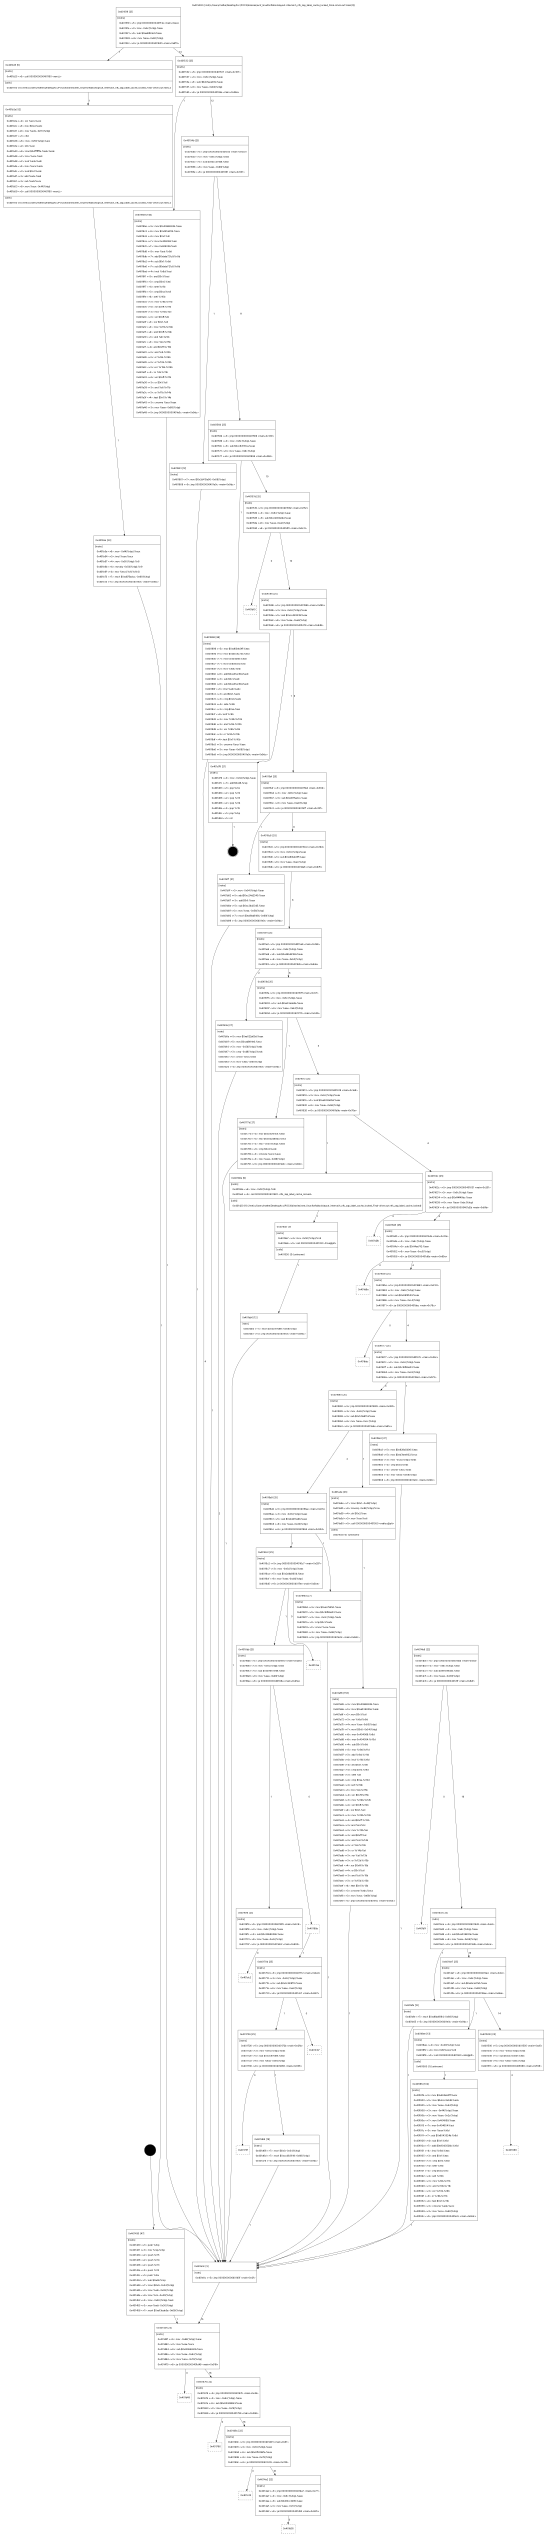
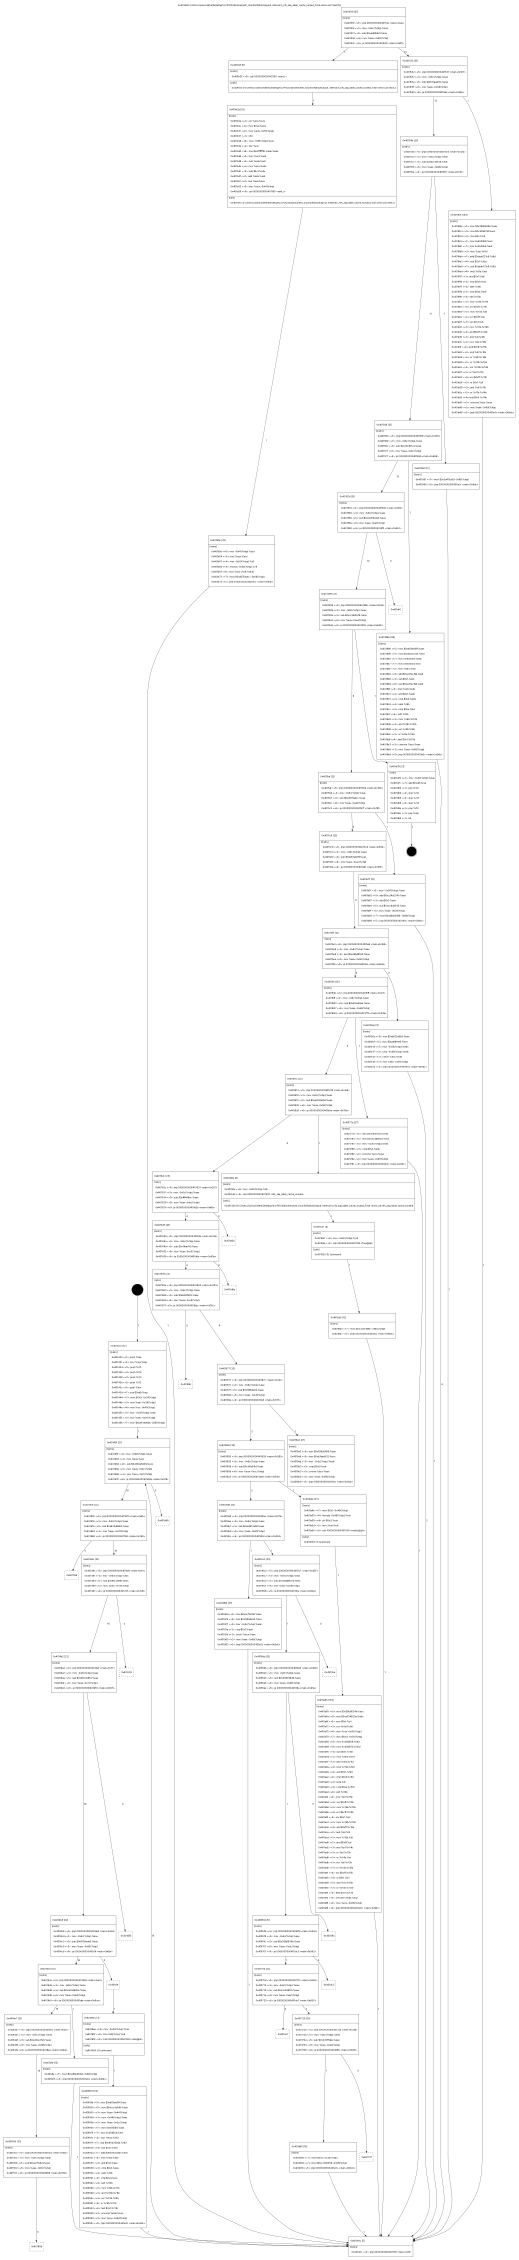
edge "0x4014a2 [22]" -> "0x4014b8 [22]": added, label "16"
edge "0x4019a3 [27]" -> "0x401e0c [5]": removed, label "1"
edge "0x40188a" -> "0x40170d [25]": now "0x4016f4 [25]" -> "0x40170d [25]"
edge "0x4014e7 [25]" -> "0x4018ee [13]": now "0x401d1f" -> "0x4018ee [13]"
